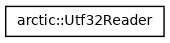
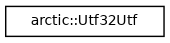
node "arctic::Utf32Reader": label "arctic::Utf32Reader" -> "arctic::Utf32Utf"
